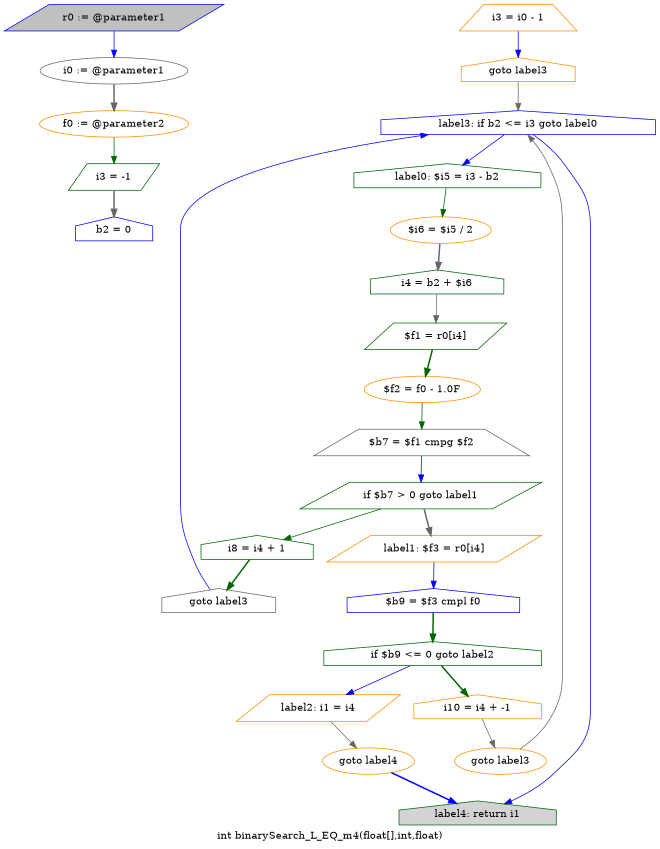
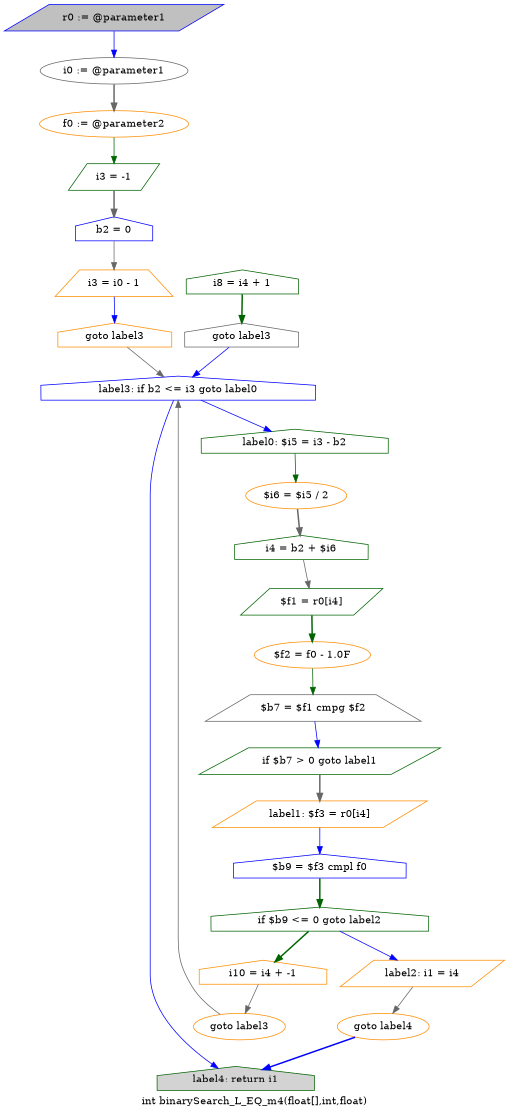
edge "b2 = 0" -> "i3 = i0 - 1": added
edge "if $b7 > 0 goto label1" -> "i8 = i4 + 1": removed
